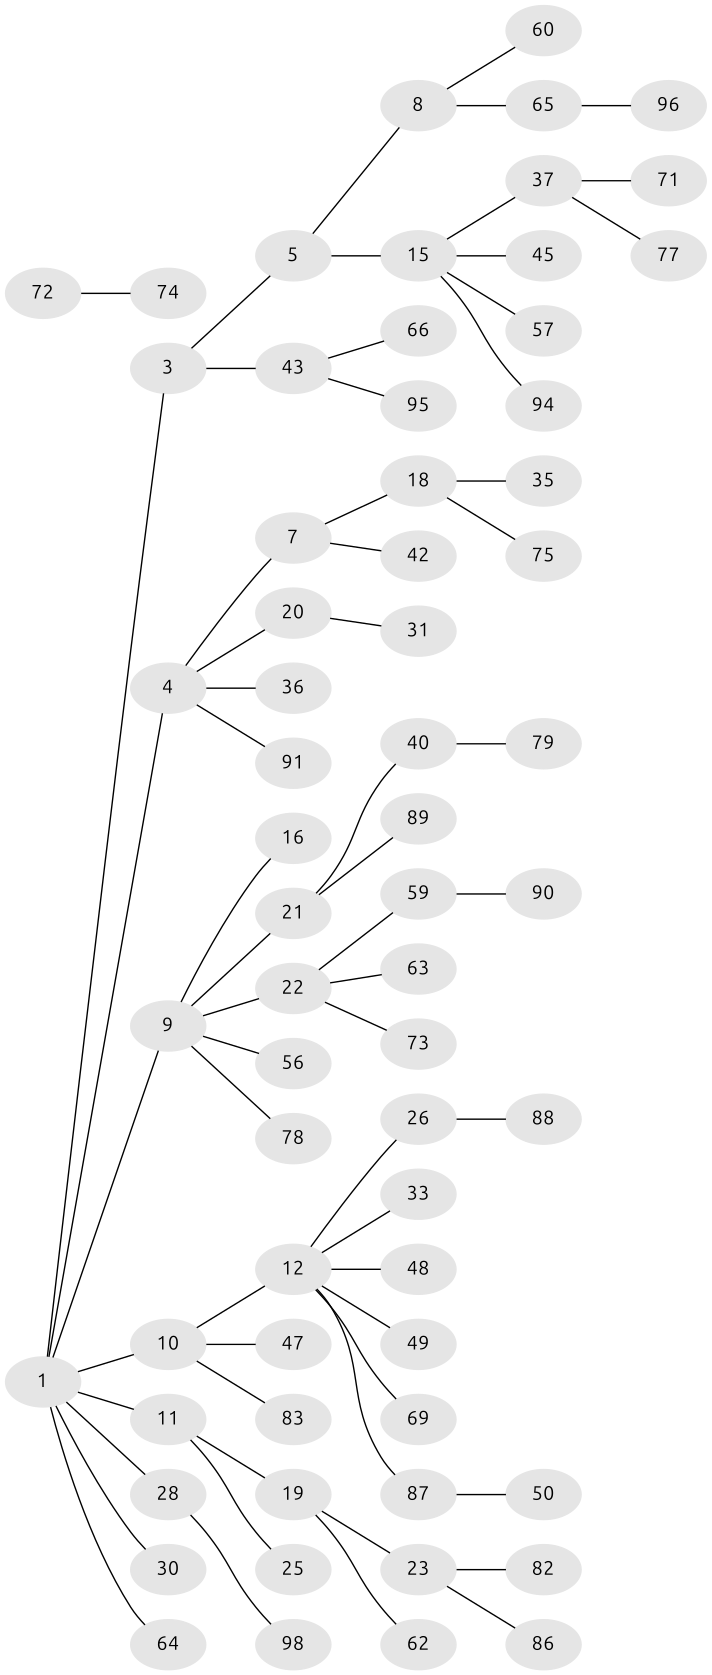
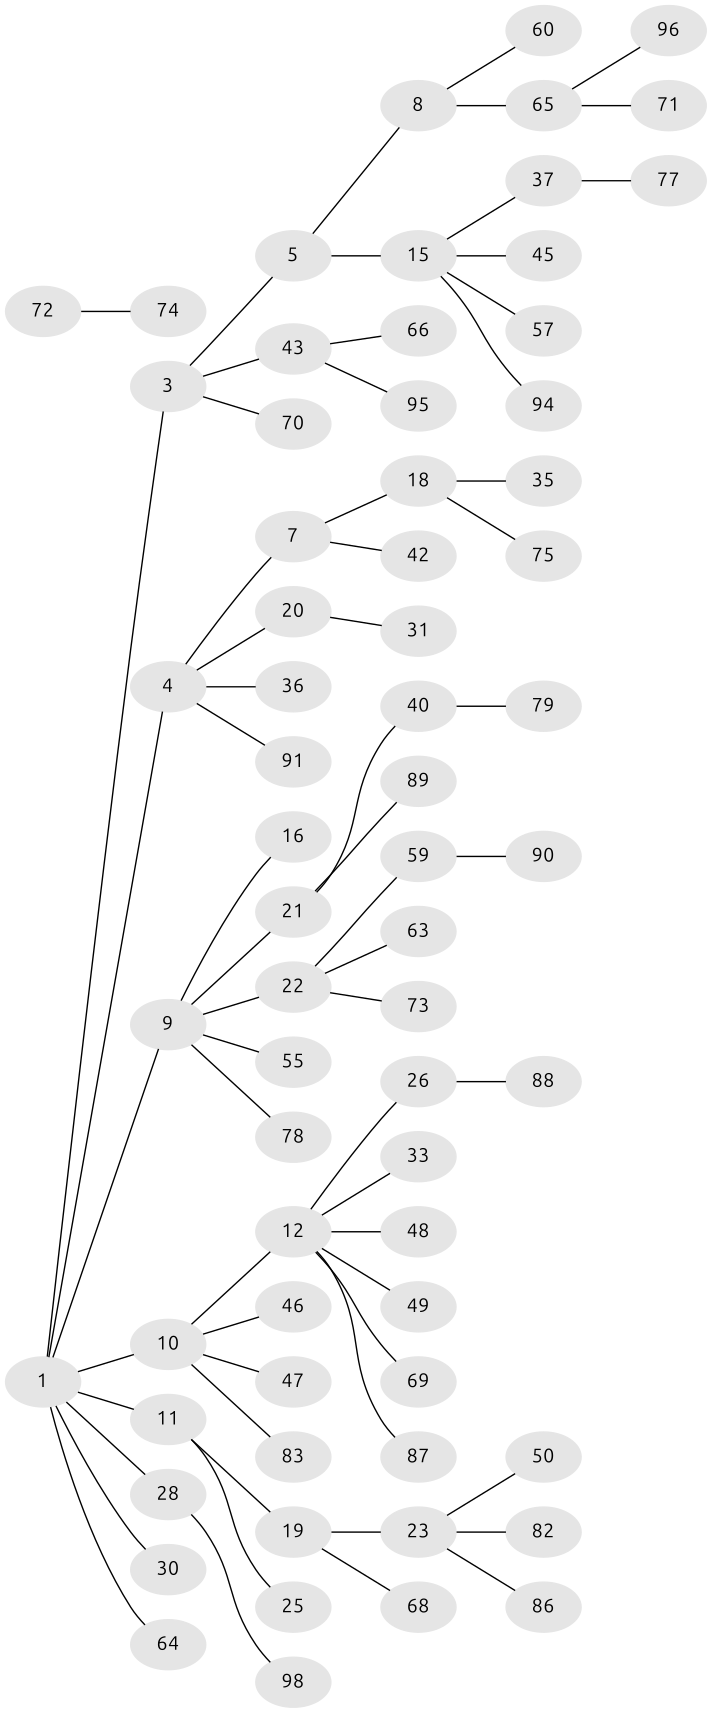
edge "37" -- "71": now "65" -- "71"
node "70": added
node "56": label "56" -> "55"
node "46": added
edge "87" -- "50": now "23" -- "50"
node "62": label "62" -> "68"
